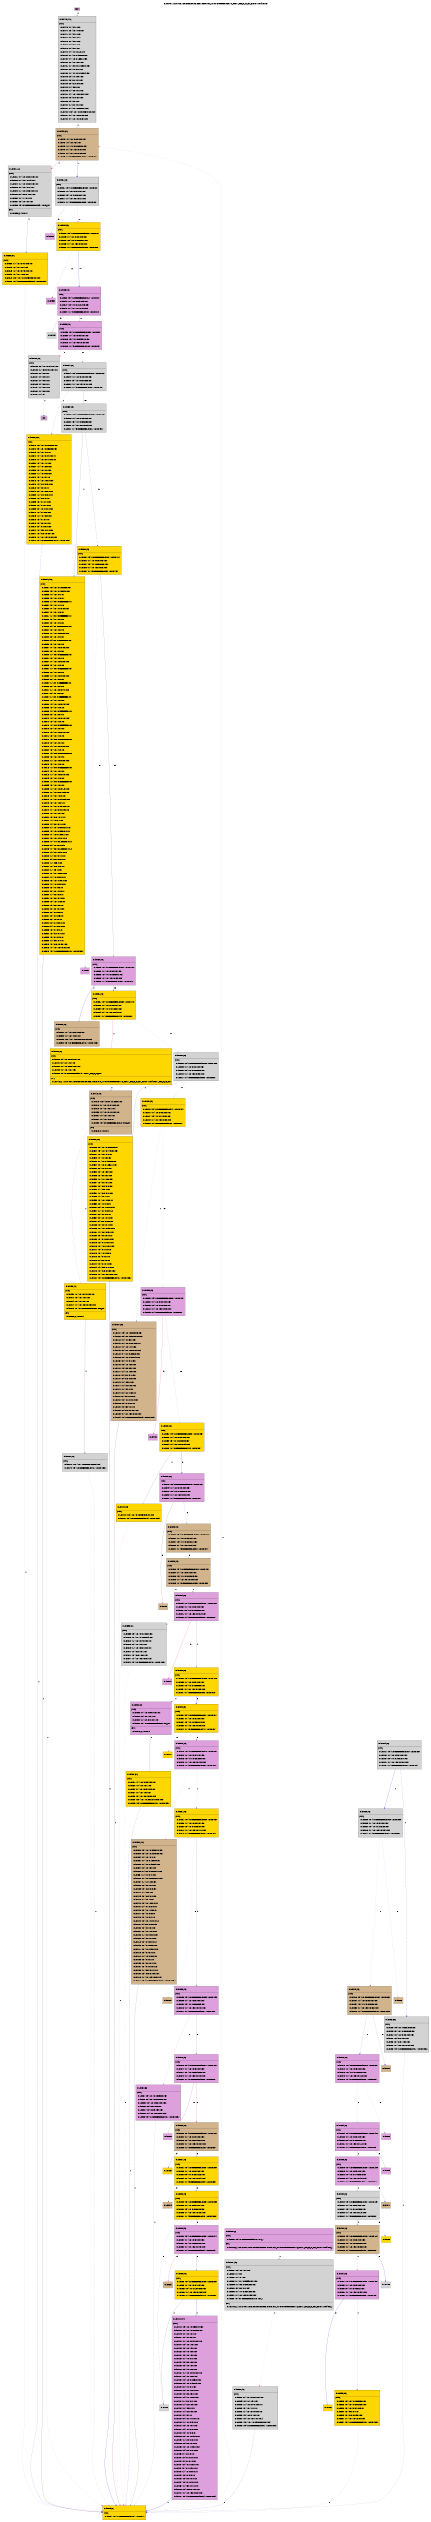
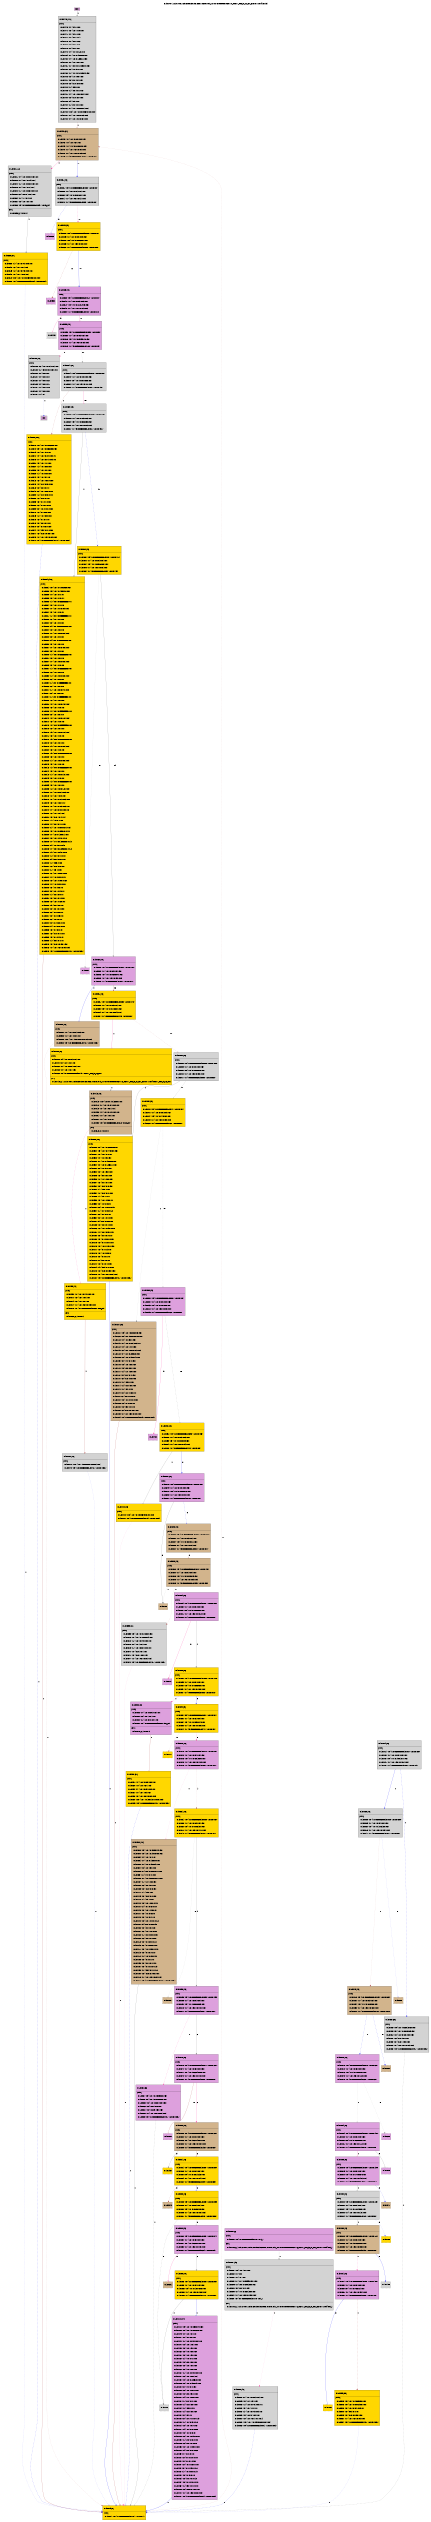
edge "0x4019a8 [28]" -> "0x4019c4 [28]": now "0x4019a8 [28]" -> "0x4026f0"
